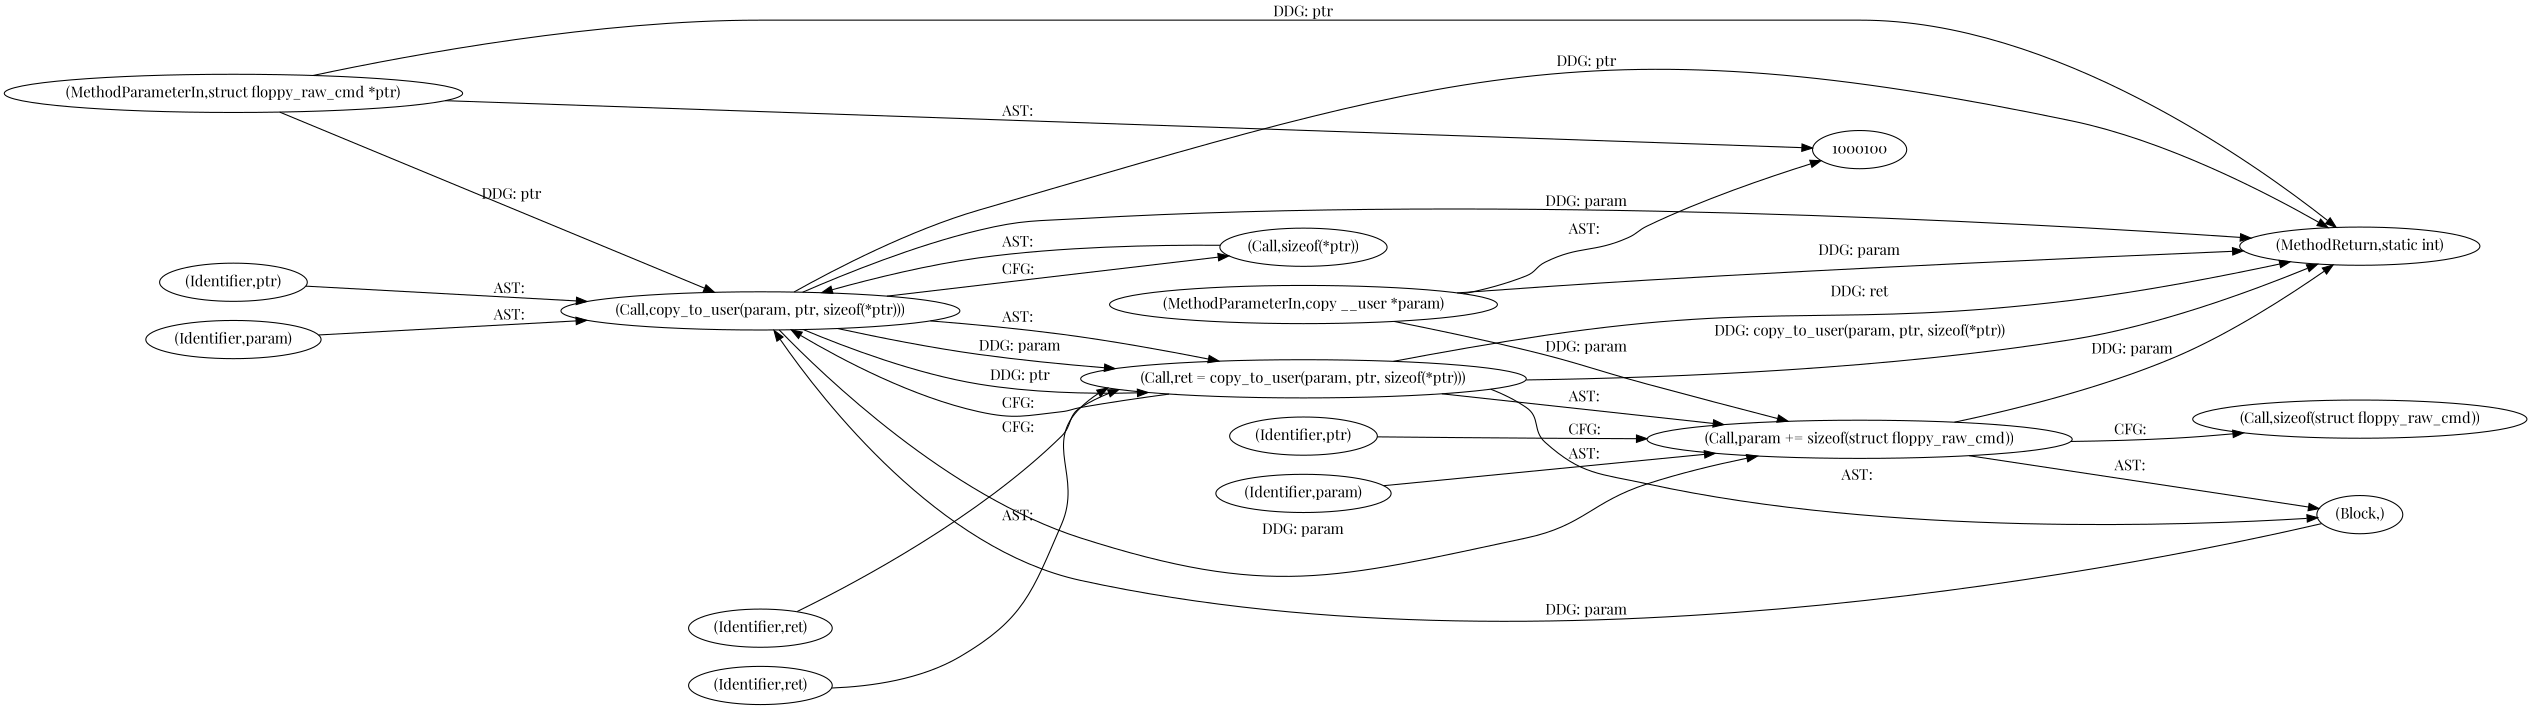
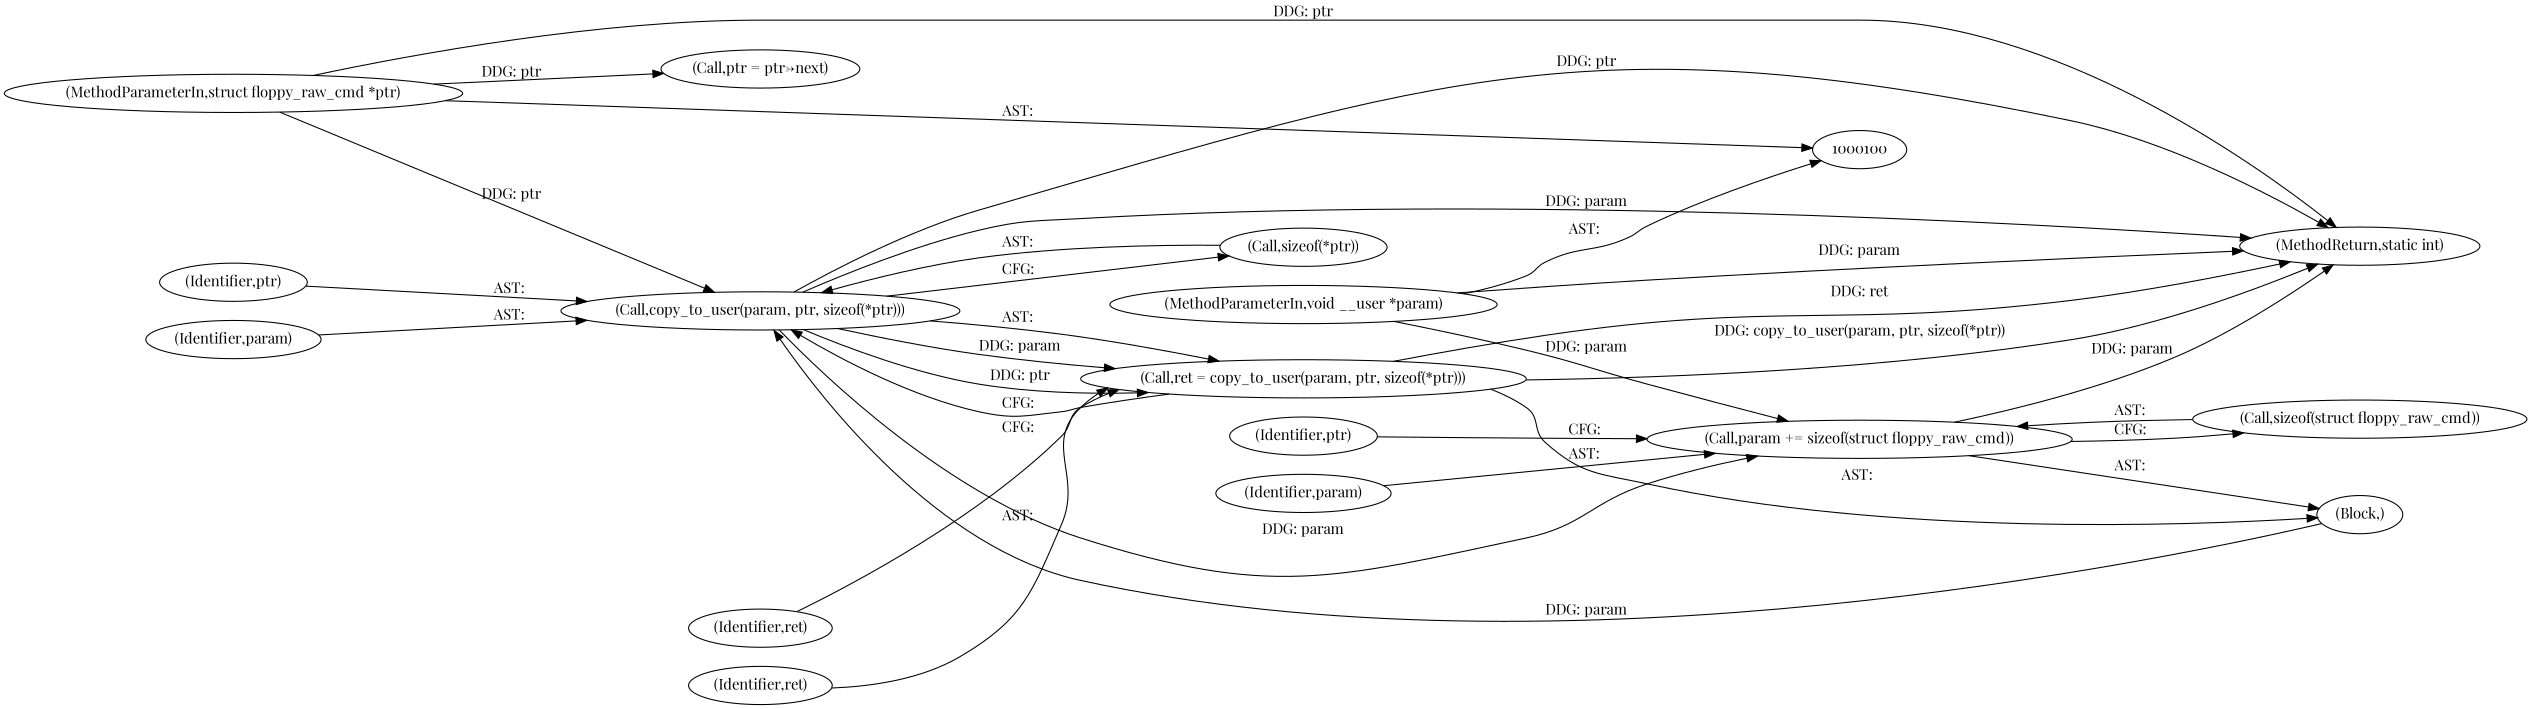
node "(Call,ptr = ptr->next)": added
node "(MethodParameterIn,copy __user *param)": label "(MethodParameterIn,copy __user *param)" -> "(MethodParameterIn,void __user *param)"
edge "(Call,ret = copy_to_user(param, ptr, sizeof(*ptr)))" -> "(Call,param += sizeof(struct floppy_raw_cmd))": now "(Call,sizeof(struct floppy_raw_cmd))" -> "(Call,param += sizeof(struct floppy_raw_cmd))"
